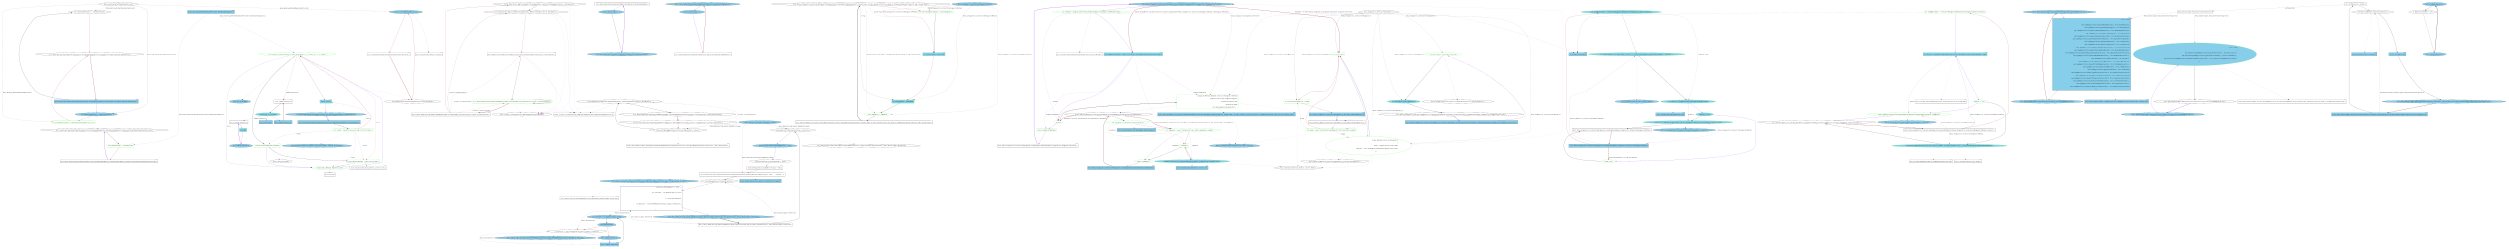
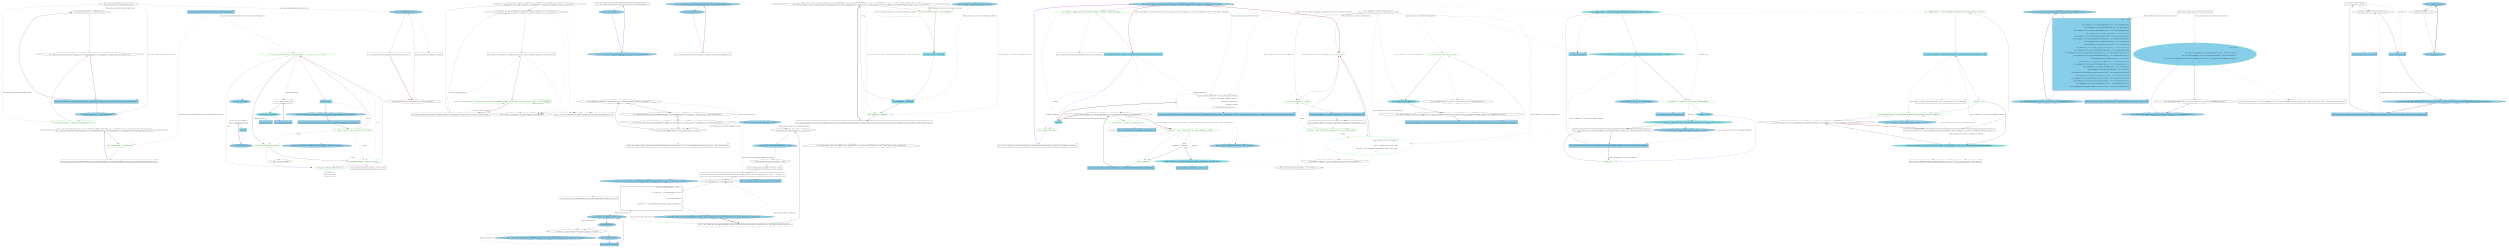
edge "var configuration = Default" -> "Nancy.Bootstrapper.NancyInternalConfiguration": now "var configuration = Default" -> "return configuration;"
node "var property = diagObjectType.GetProperty(propertyName)": fillcolor skyblue -> white
node "methods": fillcolor white -> skyblue
